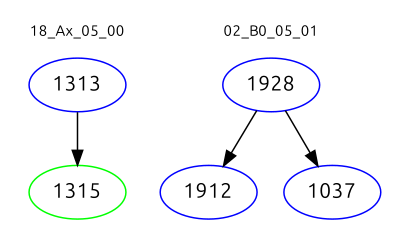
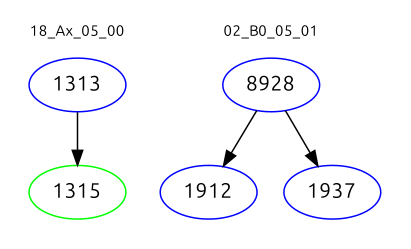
node "1928": label "1928" -> "8928"
node "1037": label "1037" -> "1937"
